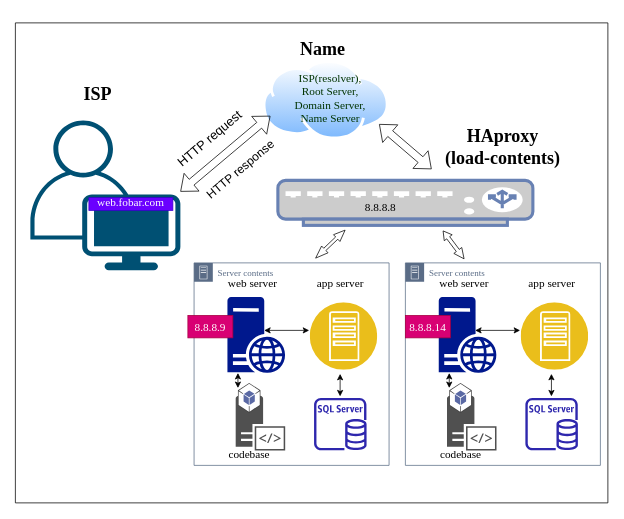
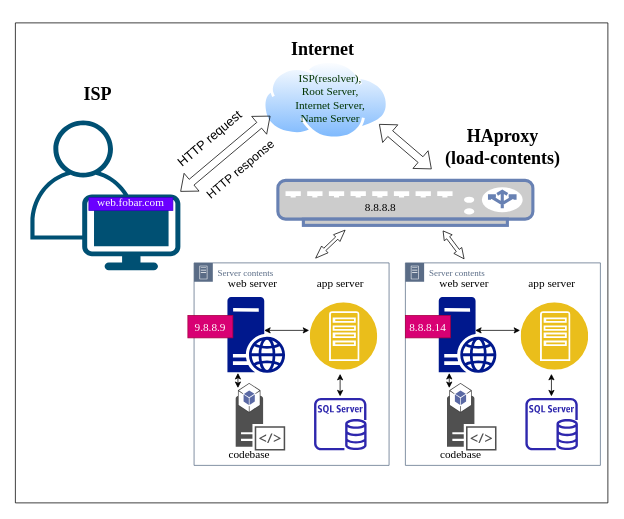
node "Name": label "Name" -> "Internet"
node "ISP(resolver), Root Server, Domain Server, Name Server": label "ISP(resolver), Root Server, Domain Server, Name Server" -> "ISP(resolver), Root Server, Internet Server, Name Server"
node "8.8.8.9": label "8.8.8.9" -> "9.8.8.9"
